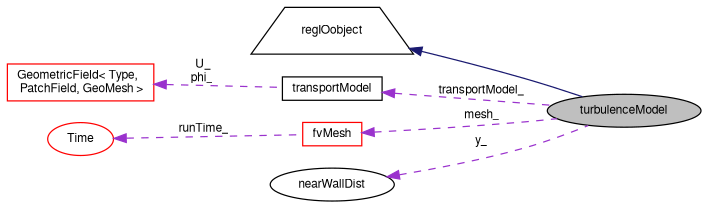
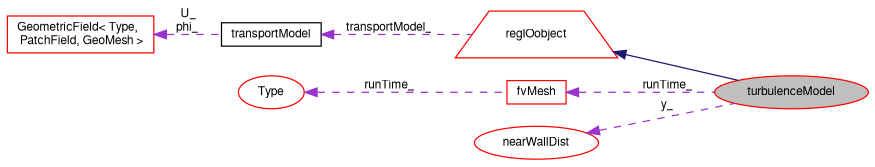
node "regIOobject": color black -> red
edge "turbulenceModel" -> "transportModel": now "regIOobject" -> "transportModel"
node "turbulenceModel": color black -> red
edge "turbulenceModel" -> "fvMesh": label " mesh_" -> " runTime_"
node "Time": label "Time" -> "Type"
node "nearWallDist": color black -> red
